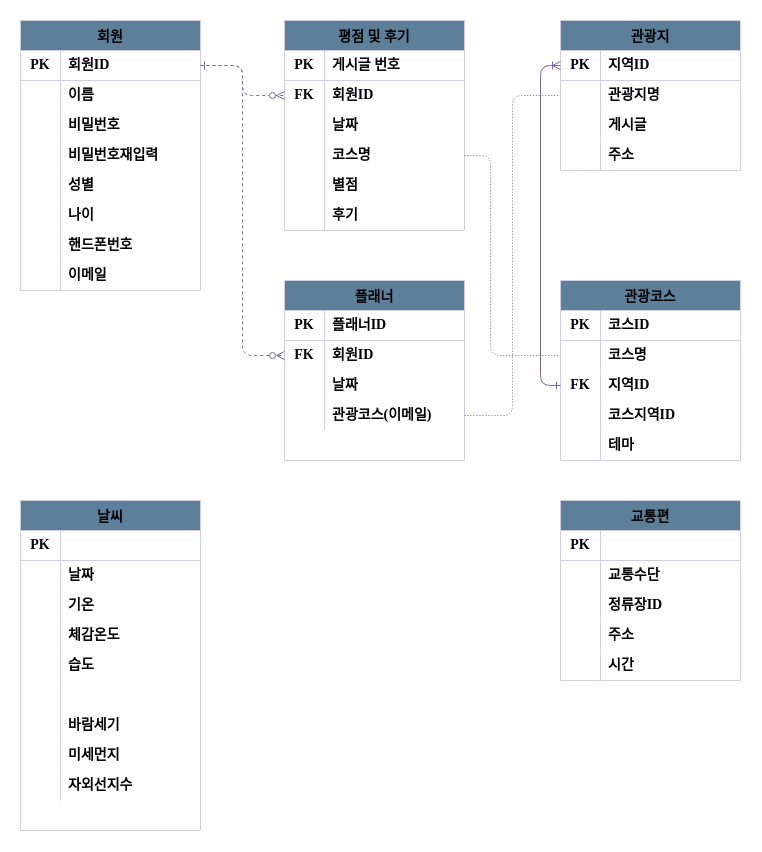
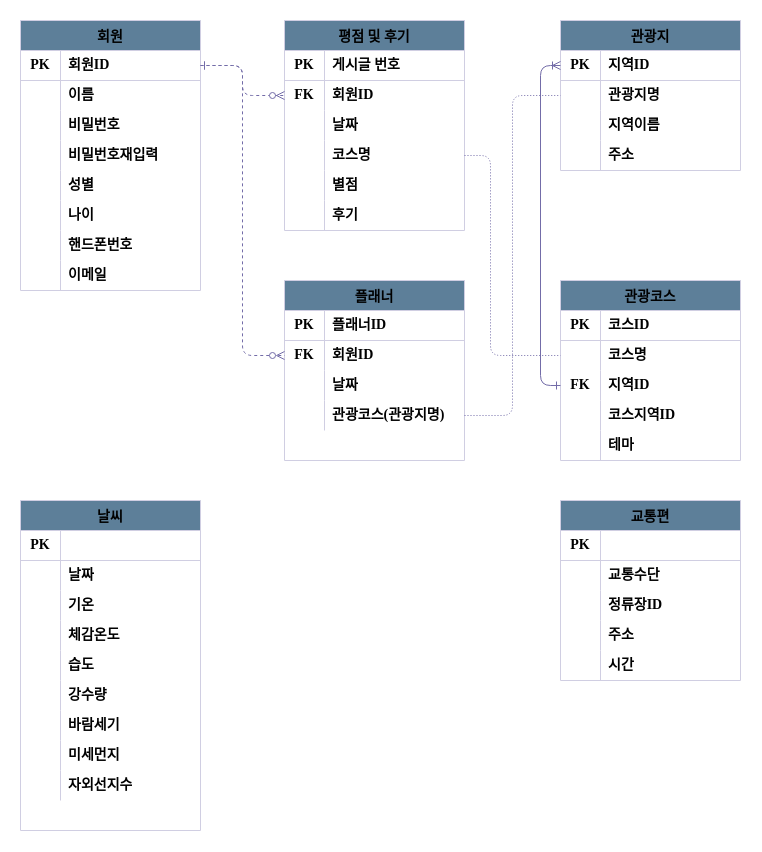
node "게시글": label "게시글" -> "지역이름"
node "관광코스(이메일)": label "관광코스(이메일)" -> "관광코스(관광지명)"
node "강수량": added
